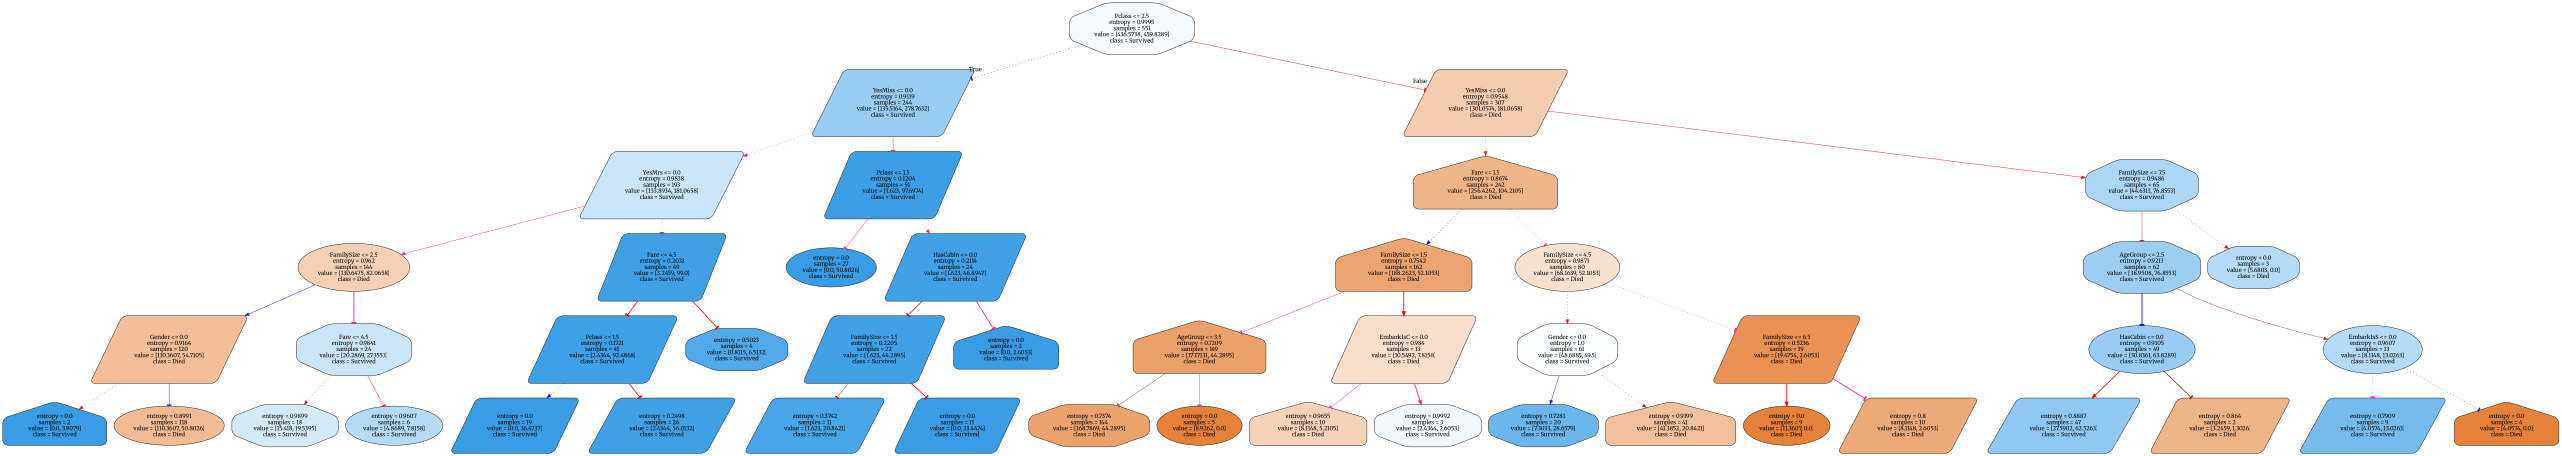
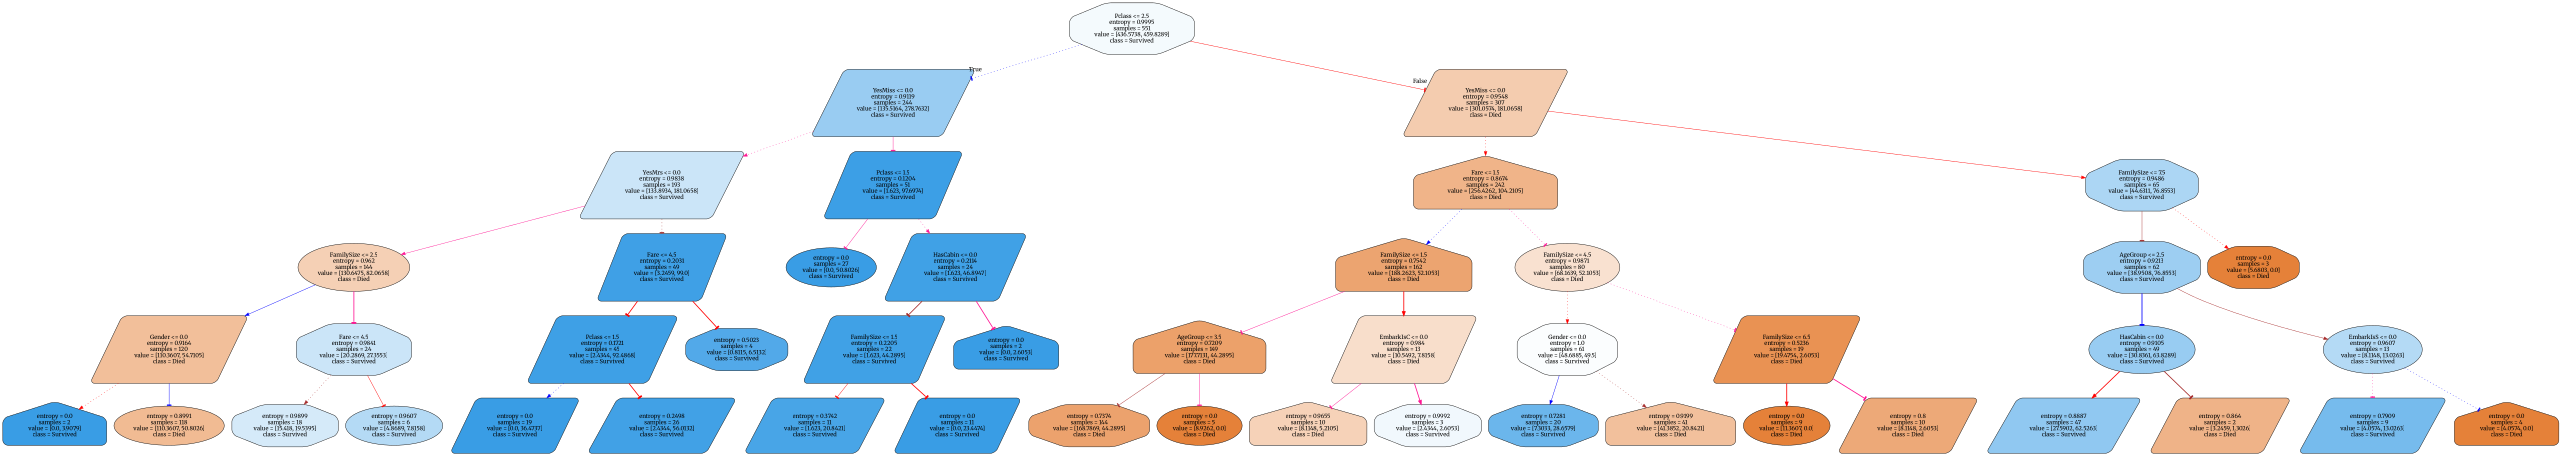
node "entropy = 0.0 samples = 3 value = [5.6803, 0.0] class = Died": fillcolor #399de560 -> #e58139ff
